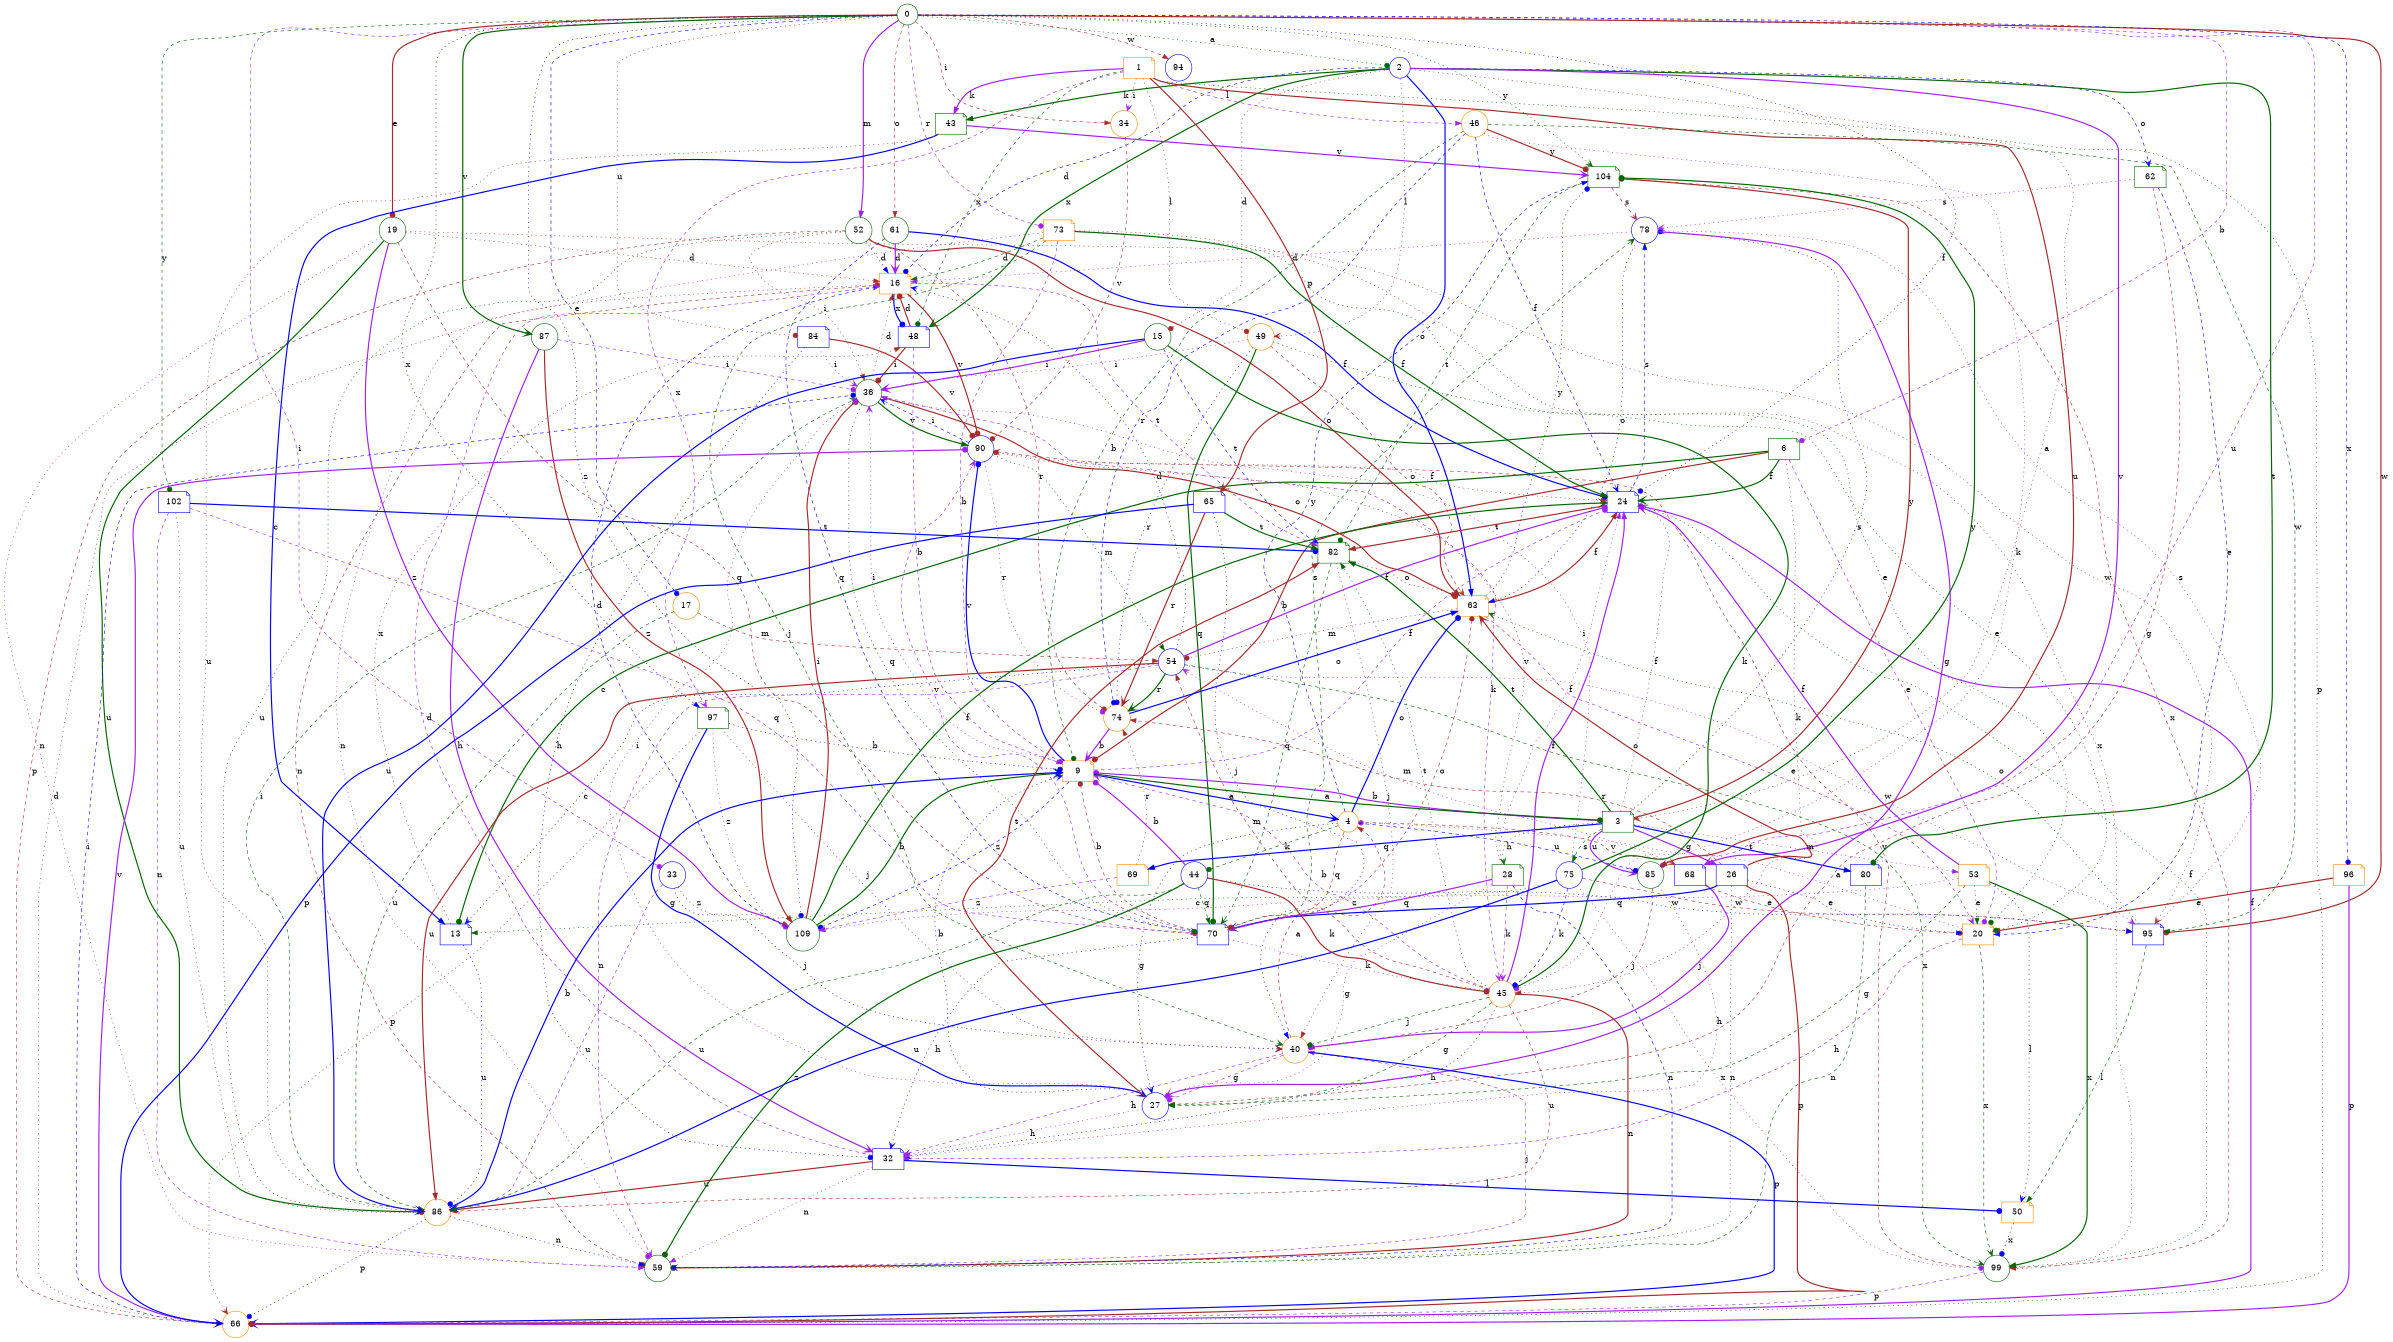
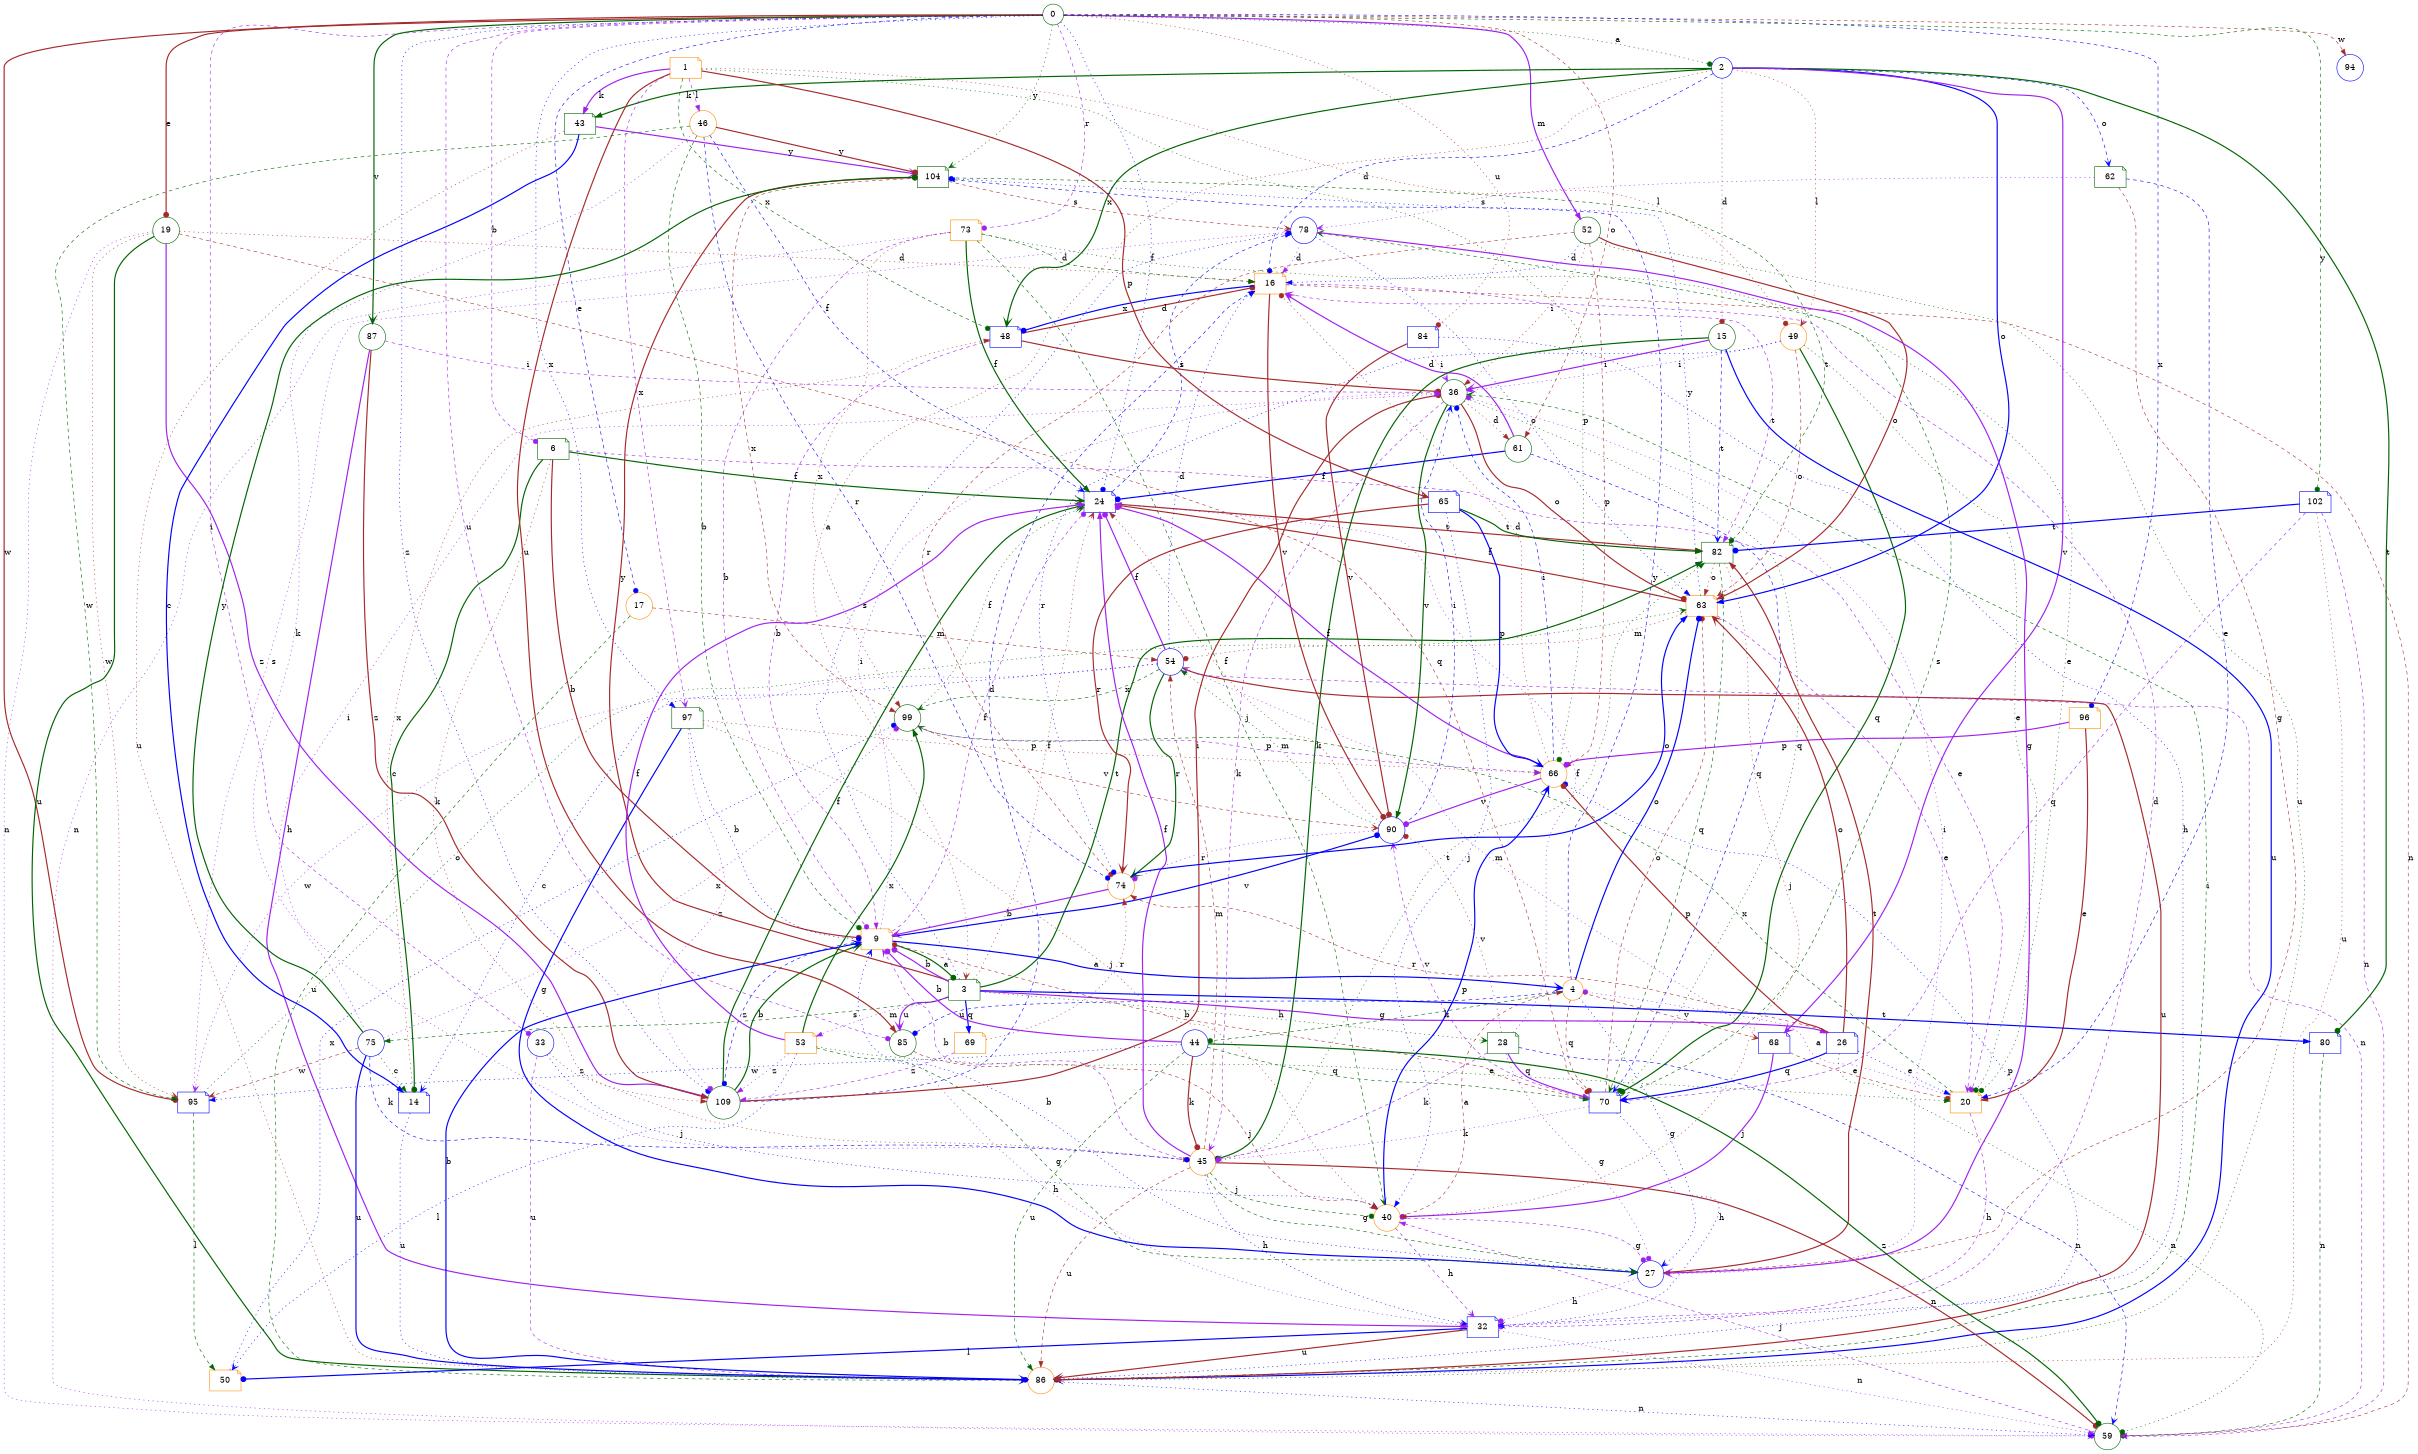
node "34": removed
edge "36" -> "16": now "36" -> "61"
node "13": label "13" -> "14"
